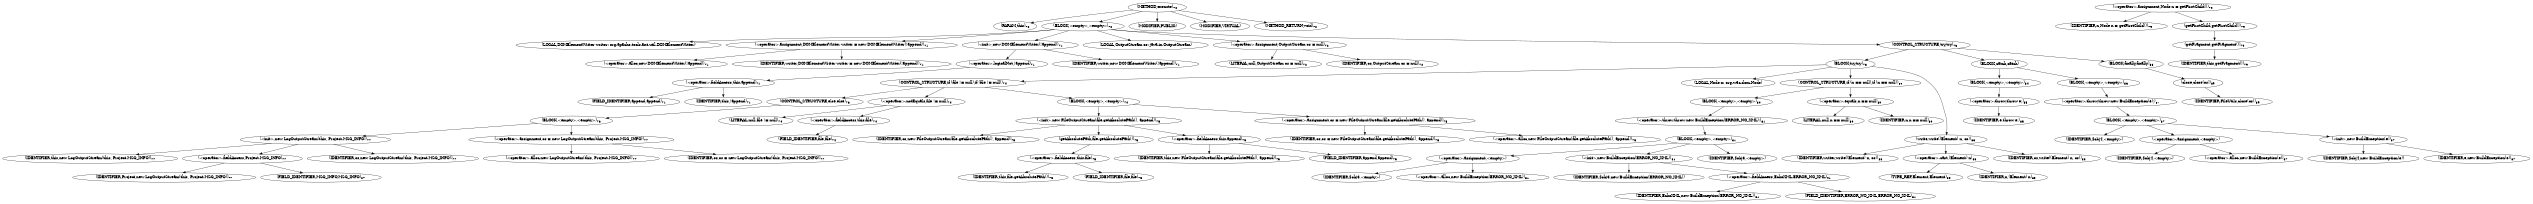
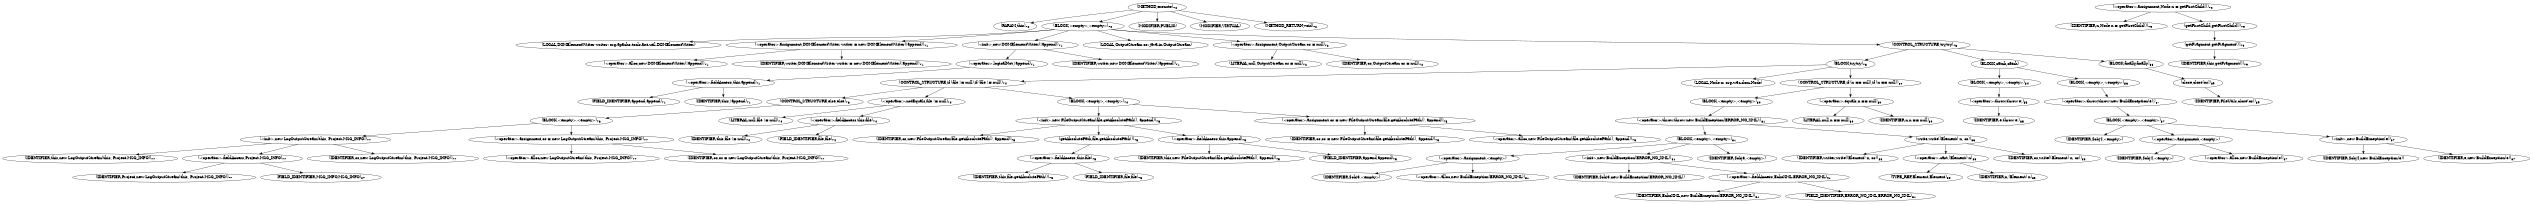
edge "(BLOCK,try,try)" -> "(write,write((Element) n, os))": now "(<operator>.throw,throw new BuildException(ERROR_NO_XML);)" -> "(write,write((Element) n, os))"
node "(IDENTIFIER,this,file != null)": added
